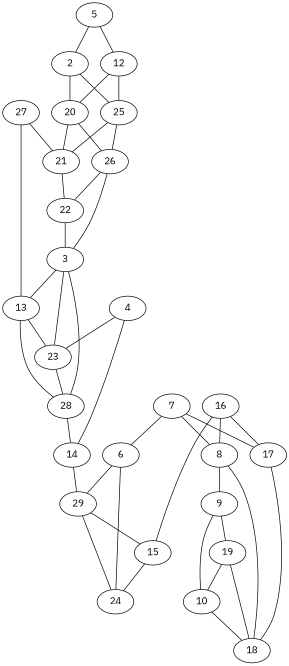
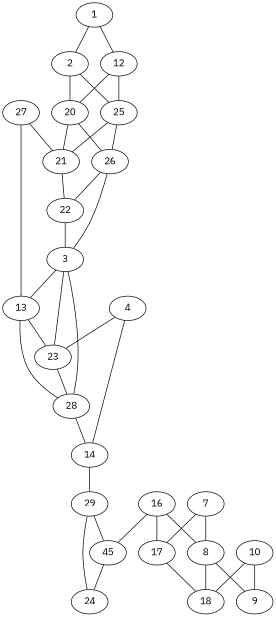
node "5": label "5" -> "1"
node "6": removed
node "15": label "15" -> "45"
node "19": removed
